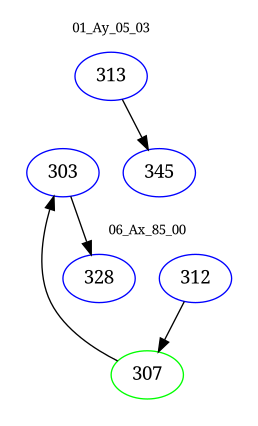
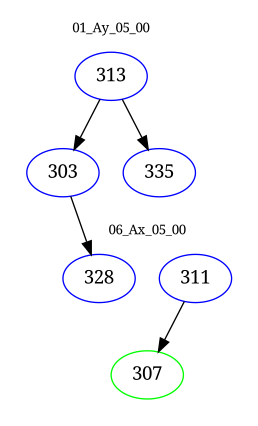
cluster "01_Ay_05_03": label "01_Ay_05_03" -> "01_Ay_05_00"
node "345": label "345" -> "335"
cluster "06_Ax_85_00": label "06_Ax_85_00" -> "06_Ax_05_00"
node "312": label "312" -> "311"
edge "307" -> "303": now "313" -> "303"
